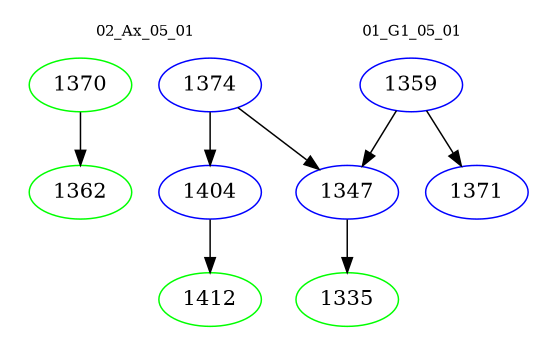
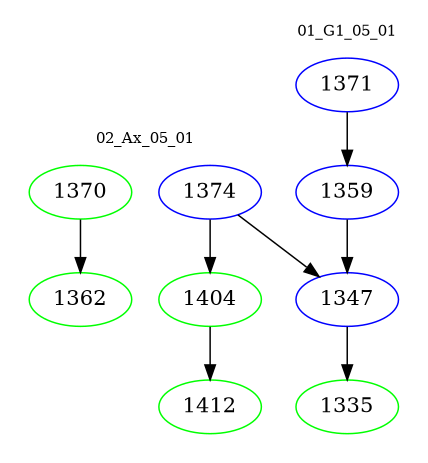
edge "1359" -> "1371": reversed
node "1404": color blue -> green
